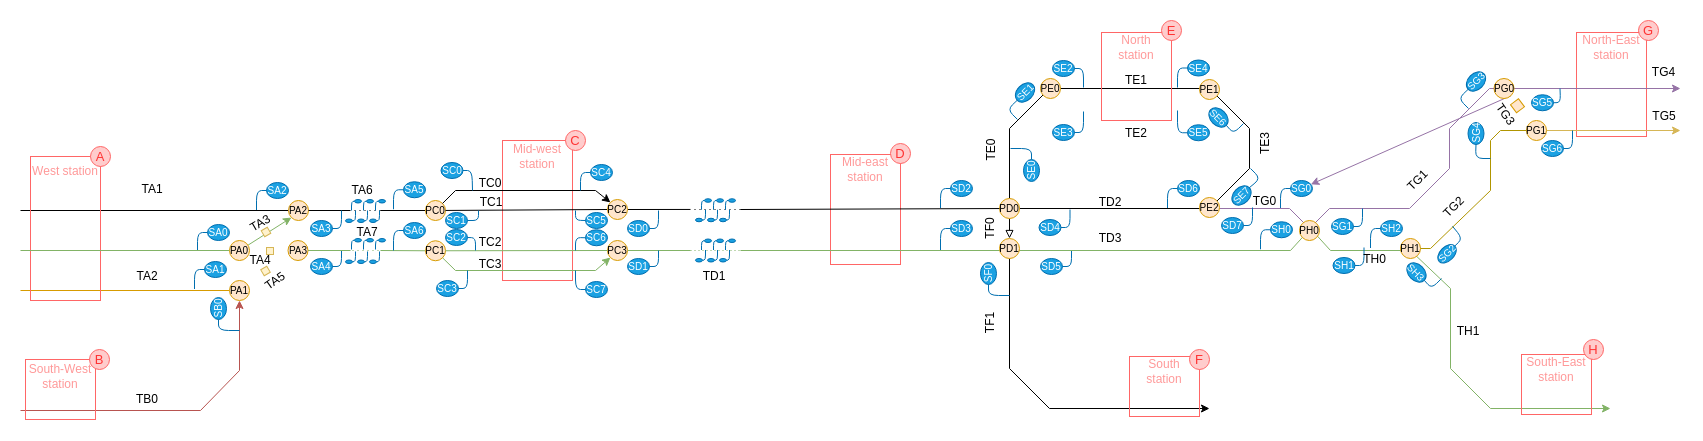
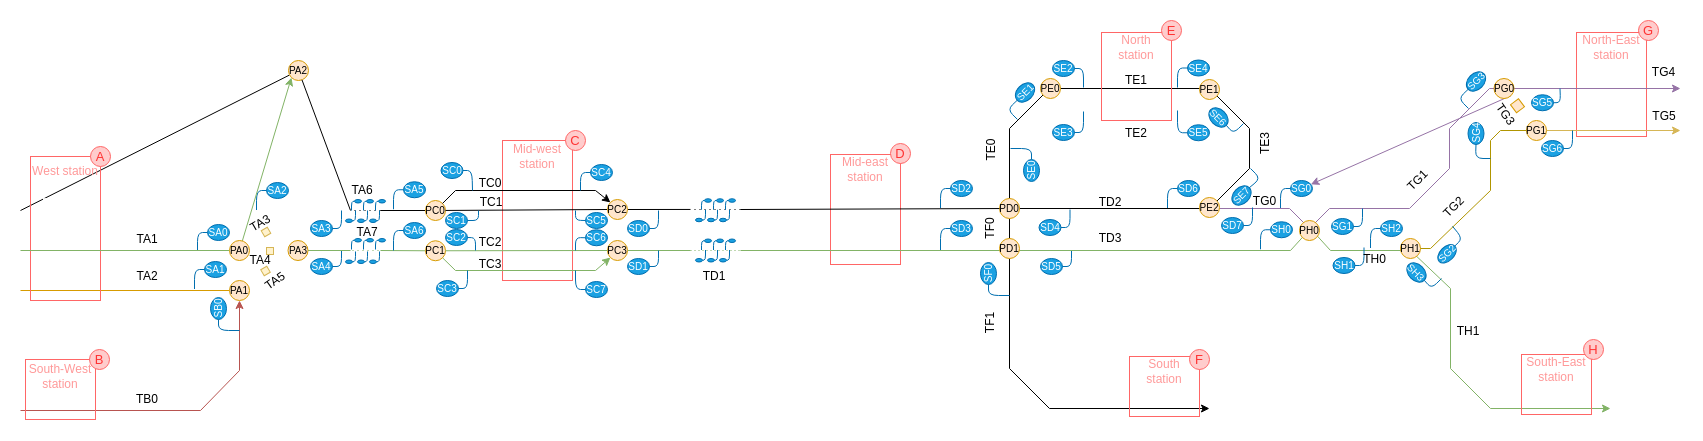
node "TA1": moved (153, 190) -> (148, 240)
node "PA2": moved (299, 211) -> (299, 71)
edge "PD0" -> "PD1": arrowhead block -> none
